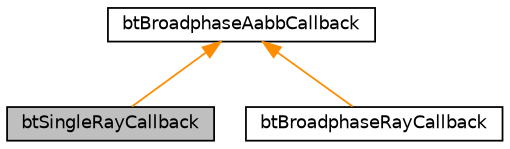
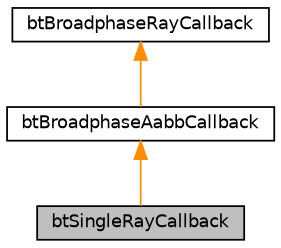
edge "btBroadphaseRayCallback" -> "btBroadphaseAabbCallback": reversed
